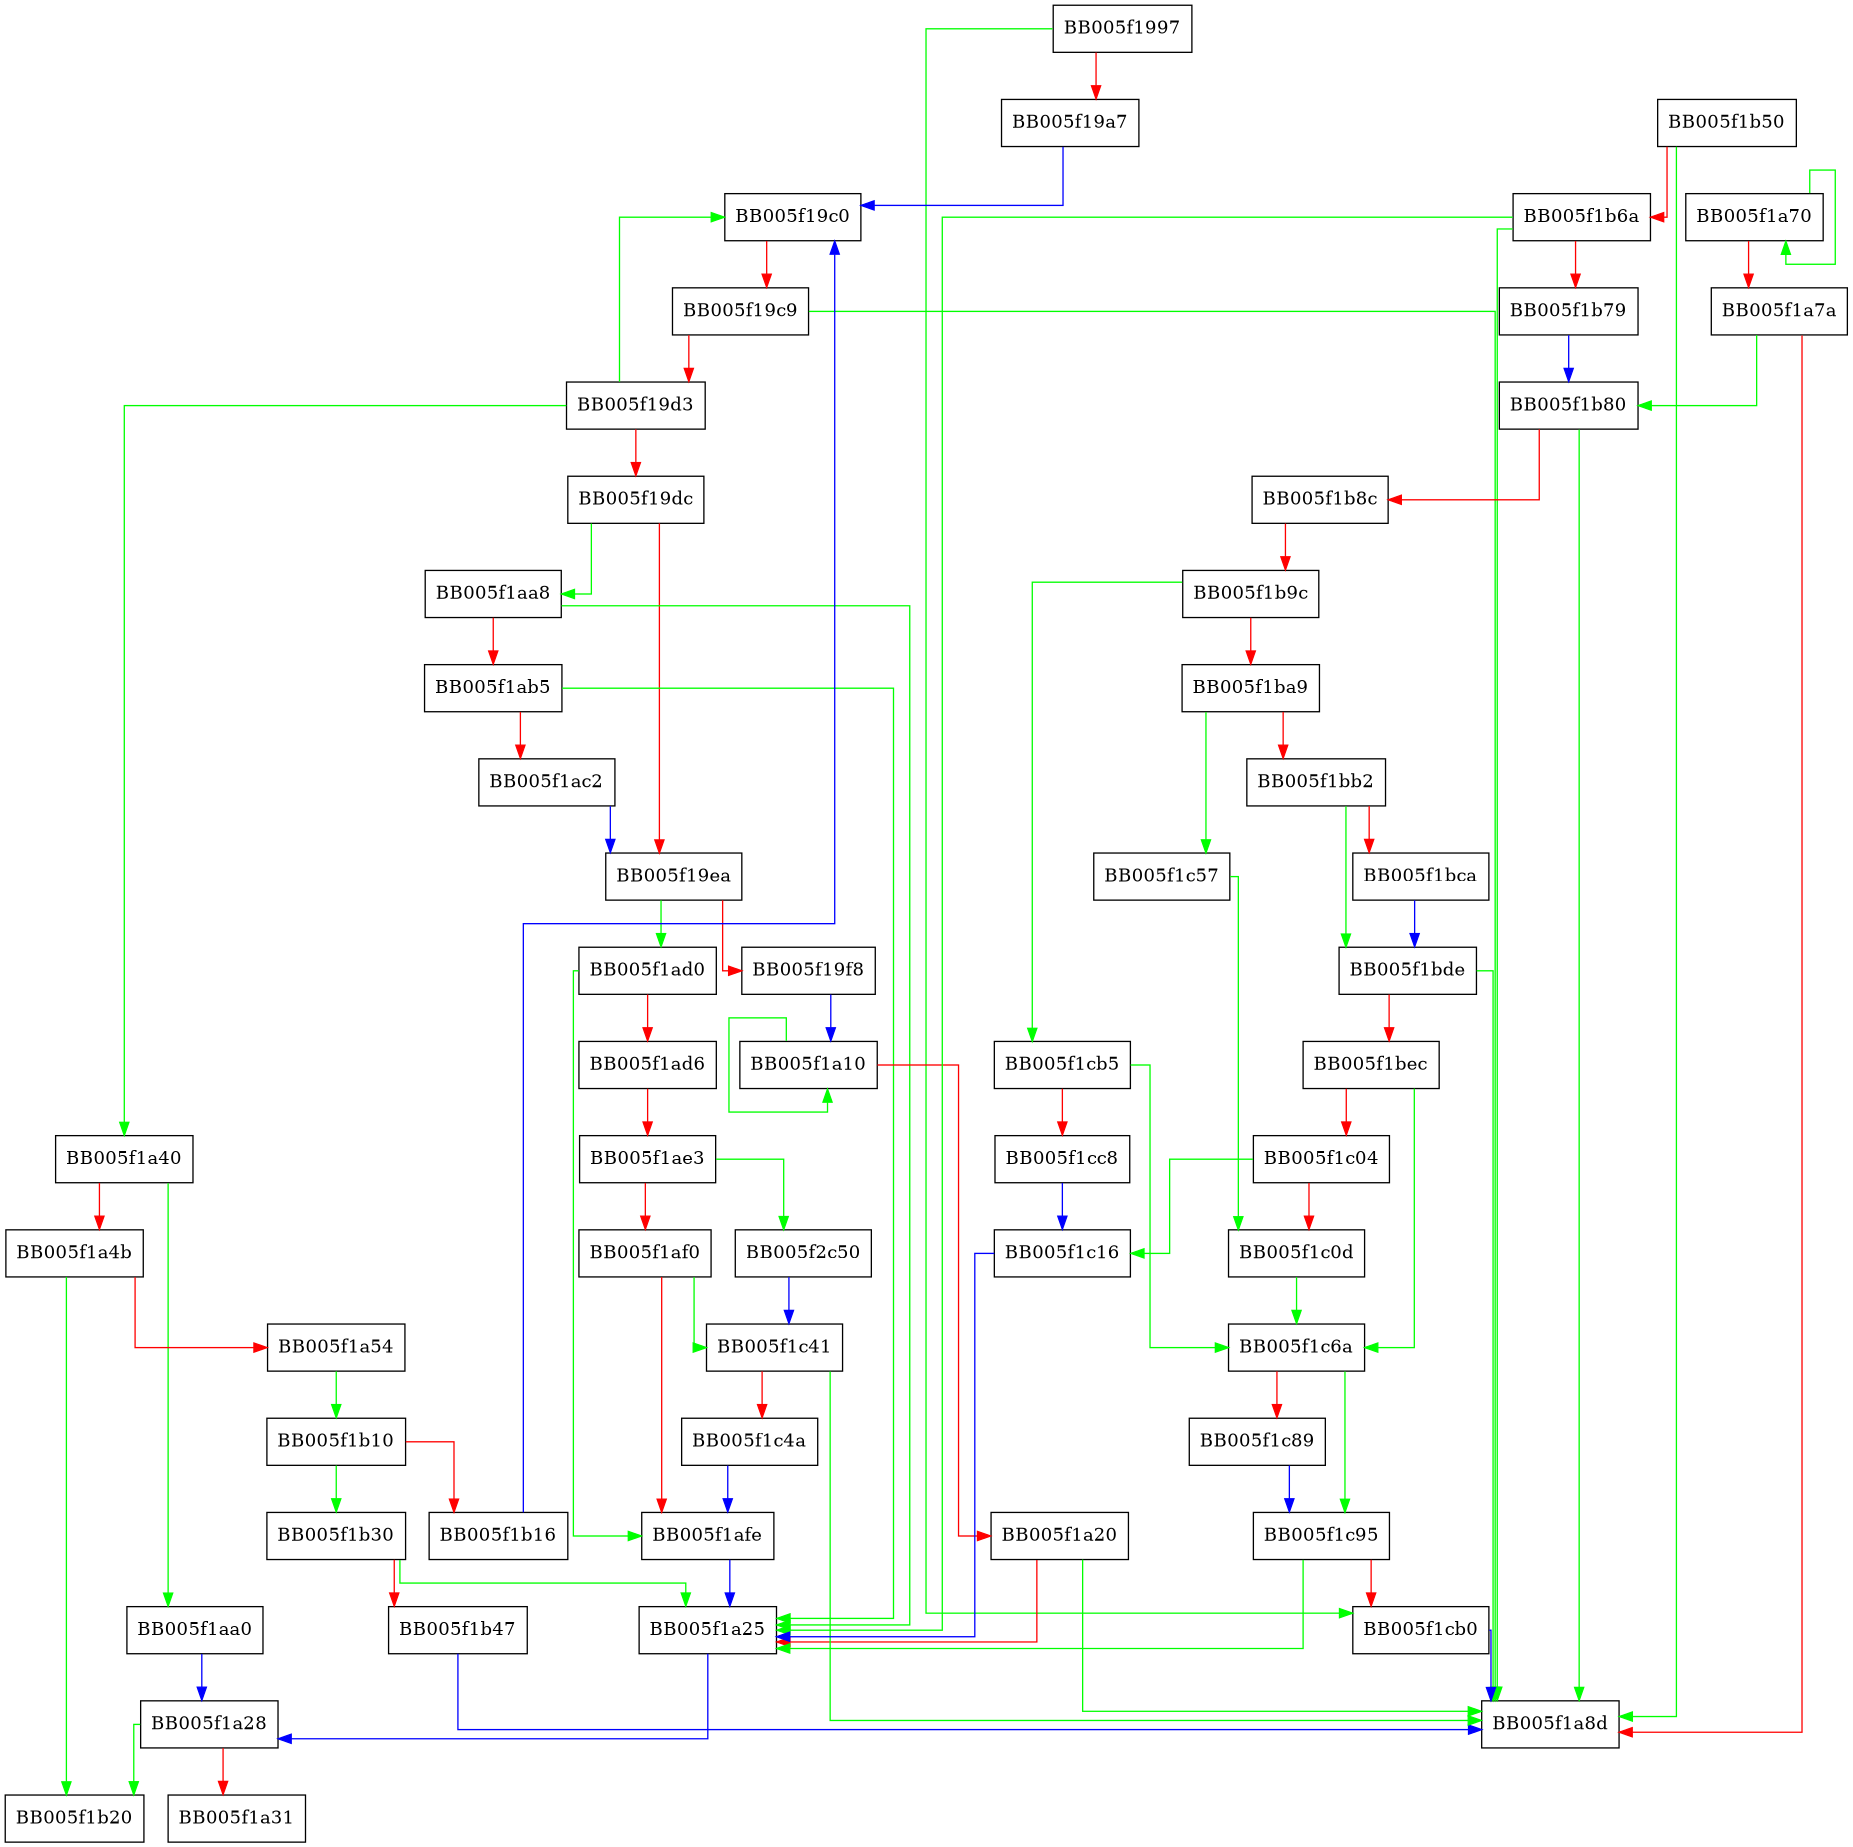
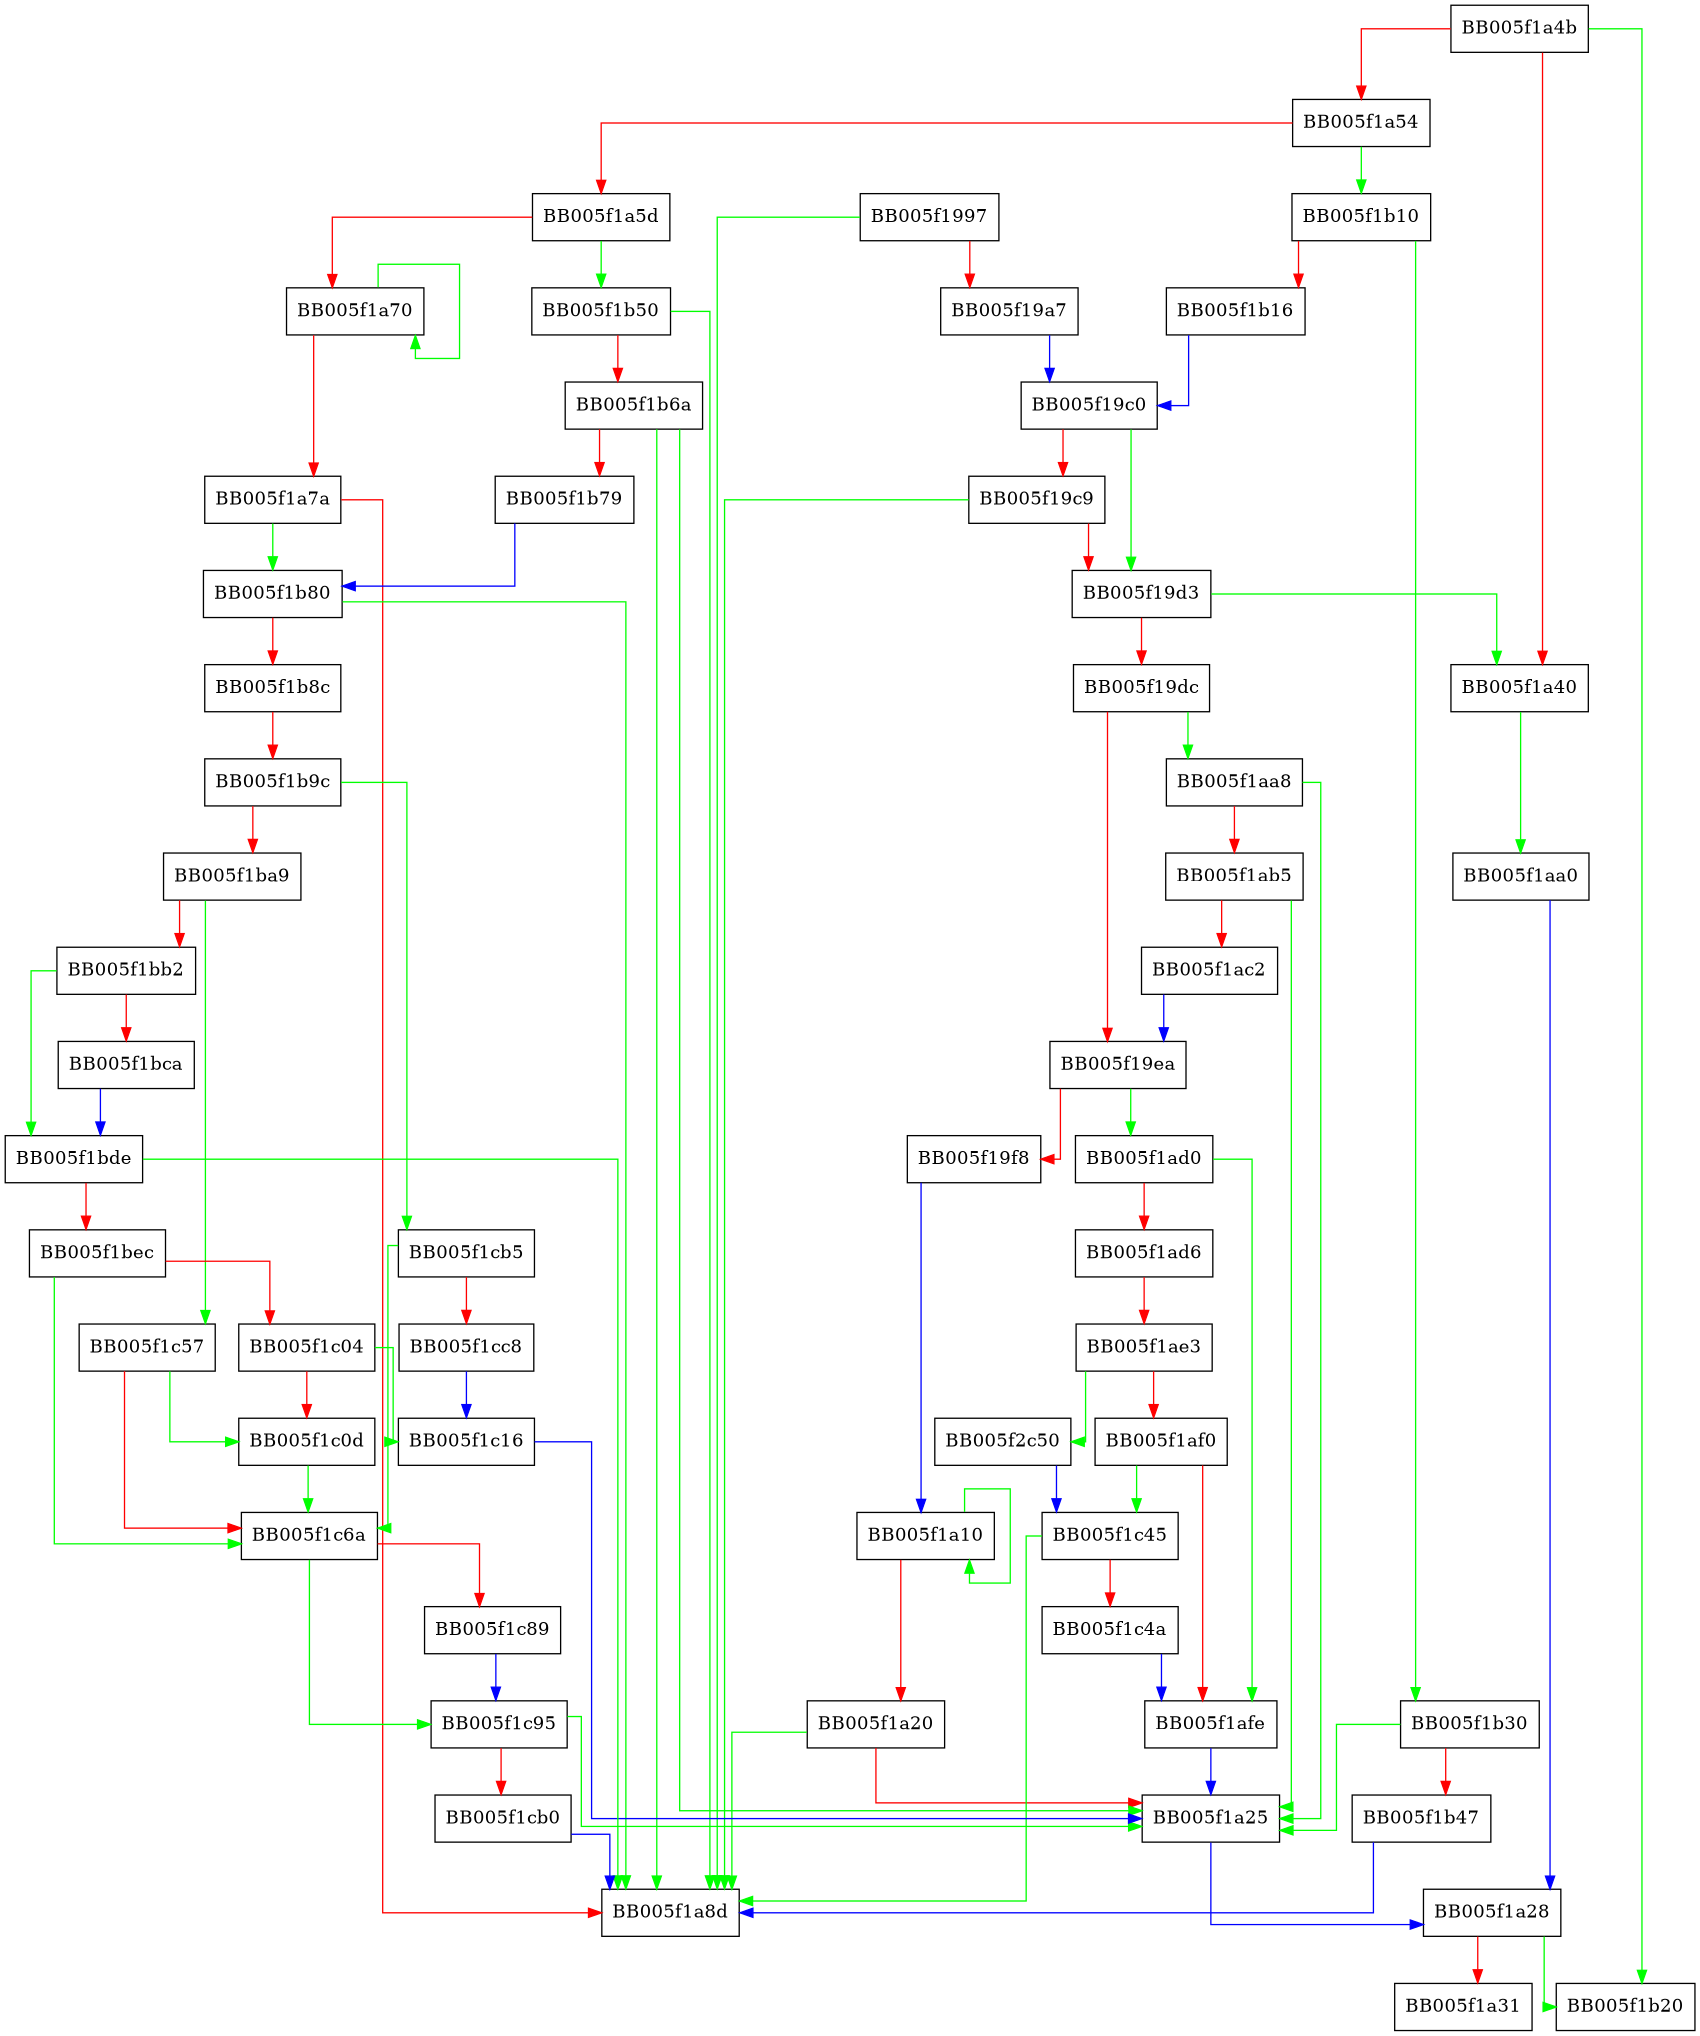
node "BB005f1a5d": added
edge "BB005f19d3" -> "BB005f19c0": reversed
edge "BB005f1997" -> "BB005f1cb0": now "BB005f1997" -> "BB005f1a8d"
edge "BB005f1a40" -> "BB005f1a4b": reversed
node "BB005f1c41": label "BB005f1c41" -> "BB005f1c45"
edge "BB005f1c57" -> "BB005f1c6a": added
